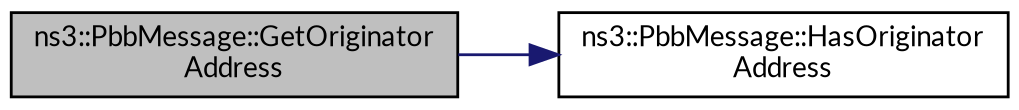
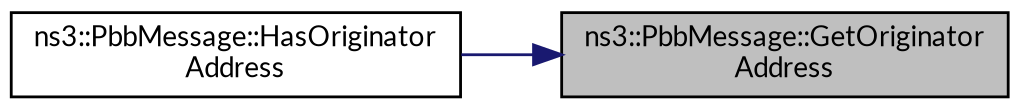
edge "ns3::PbbMessage::GetOriginator Address" -> "ns3::PbbMessage::HasOriginator Address": reversed
